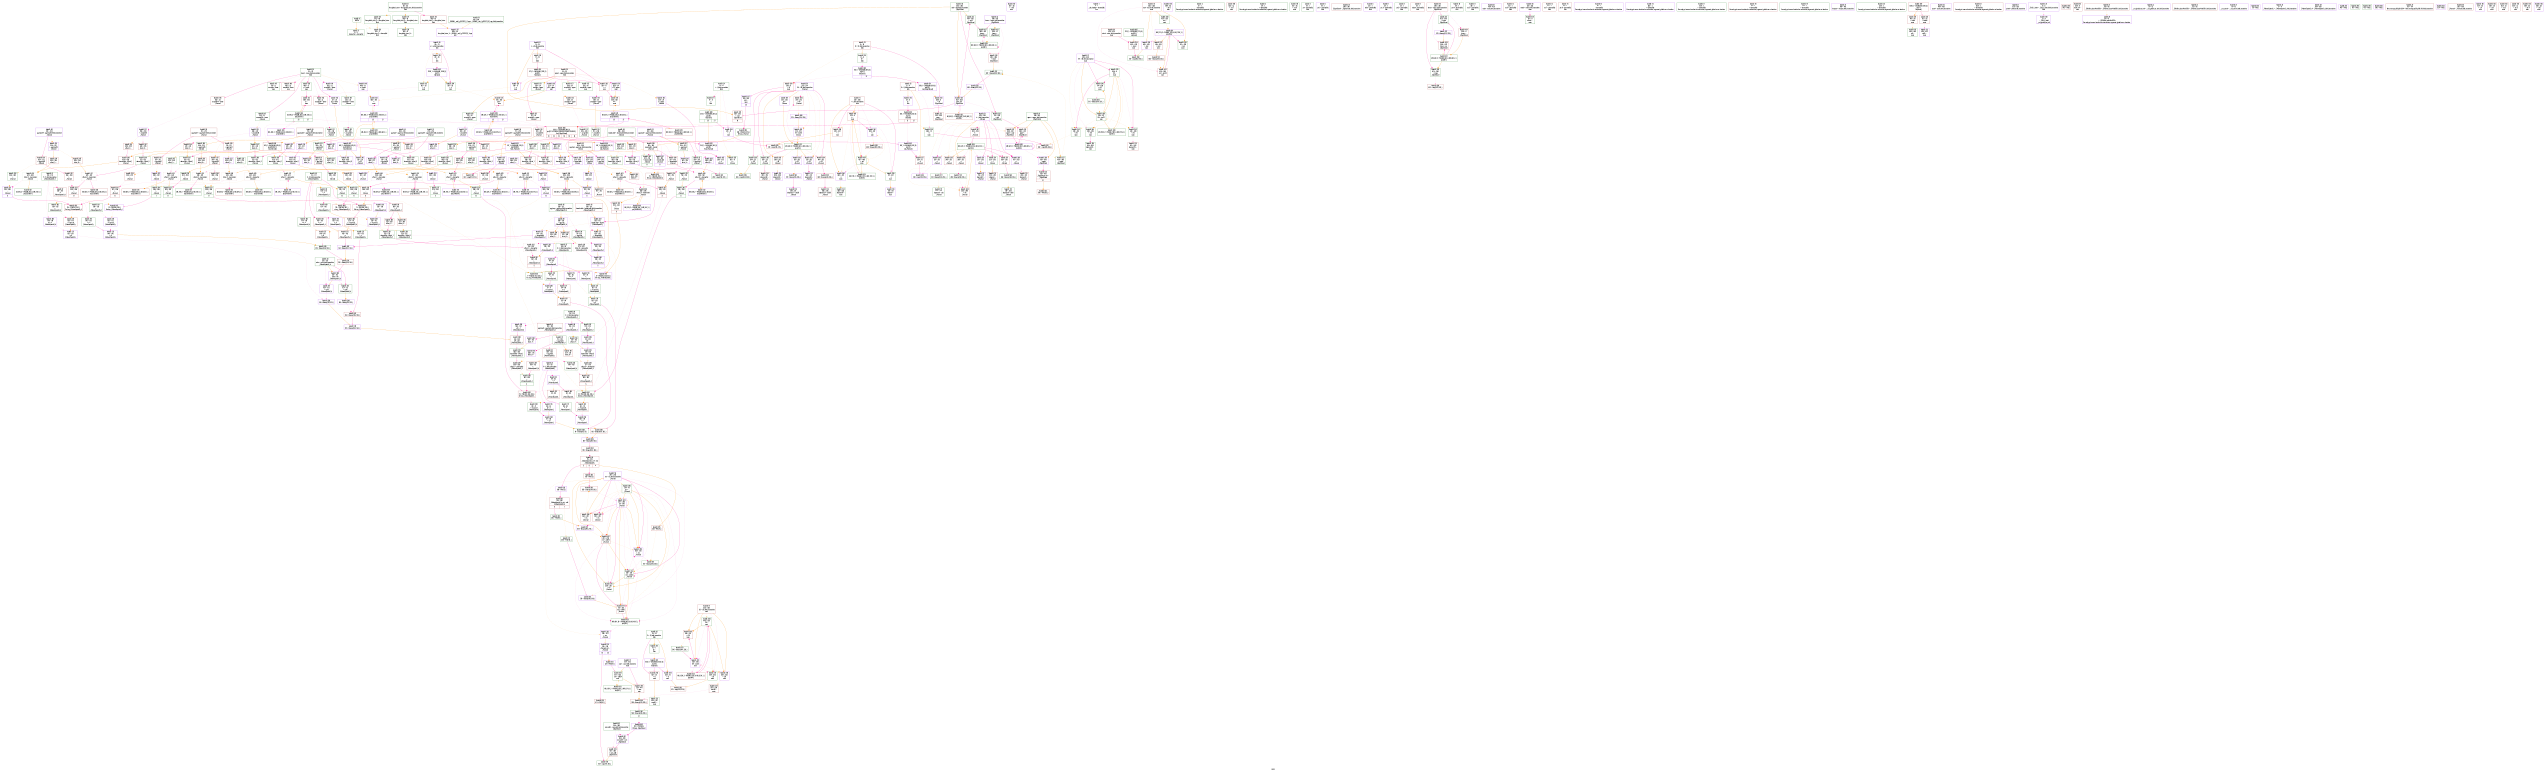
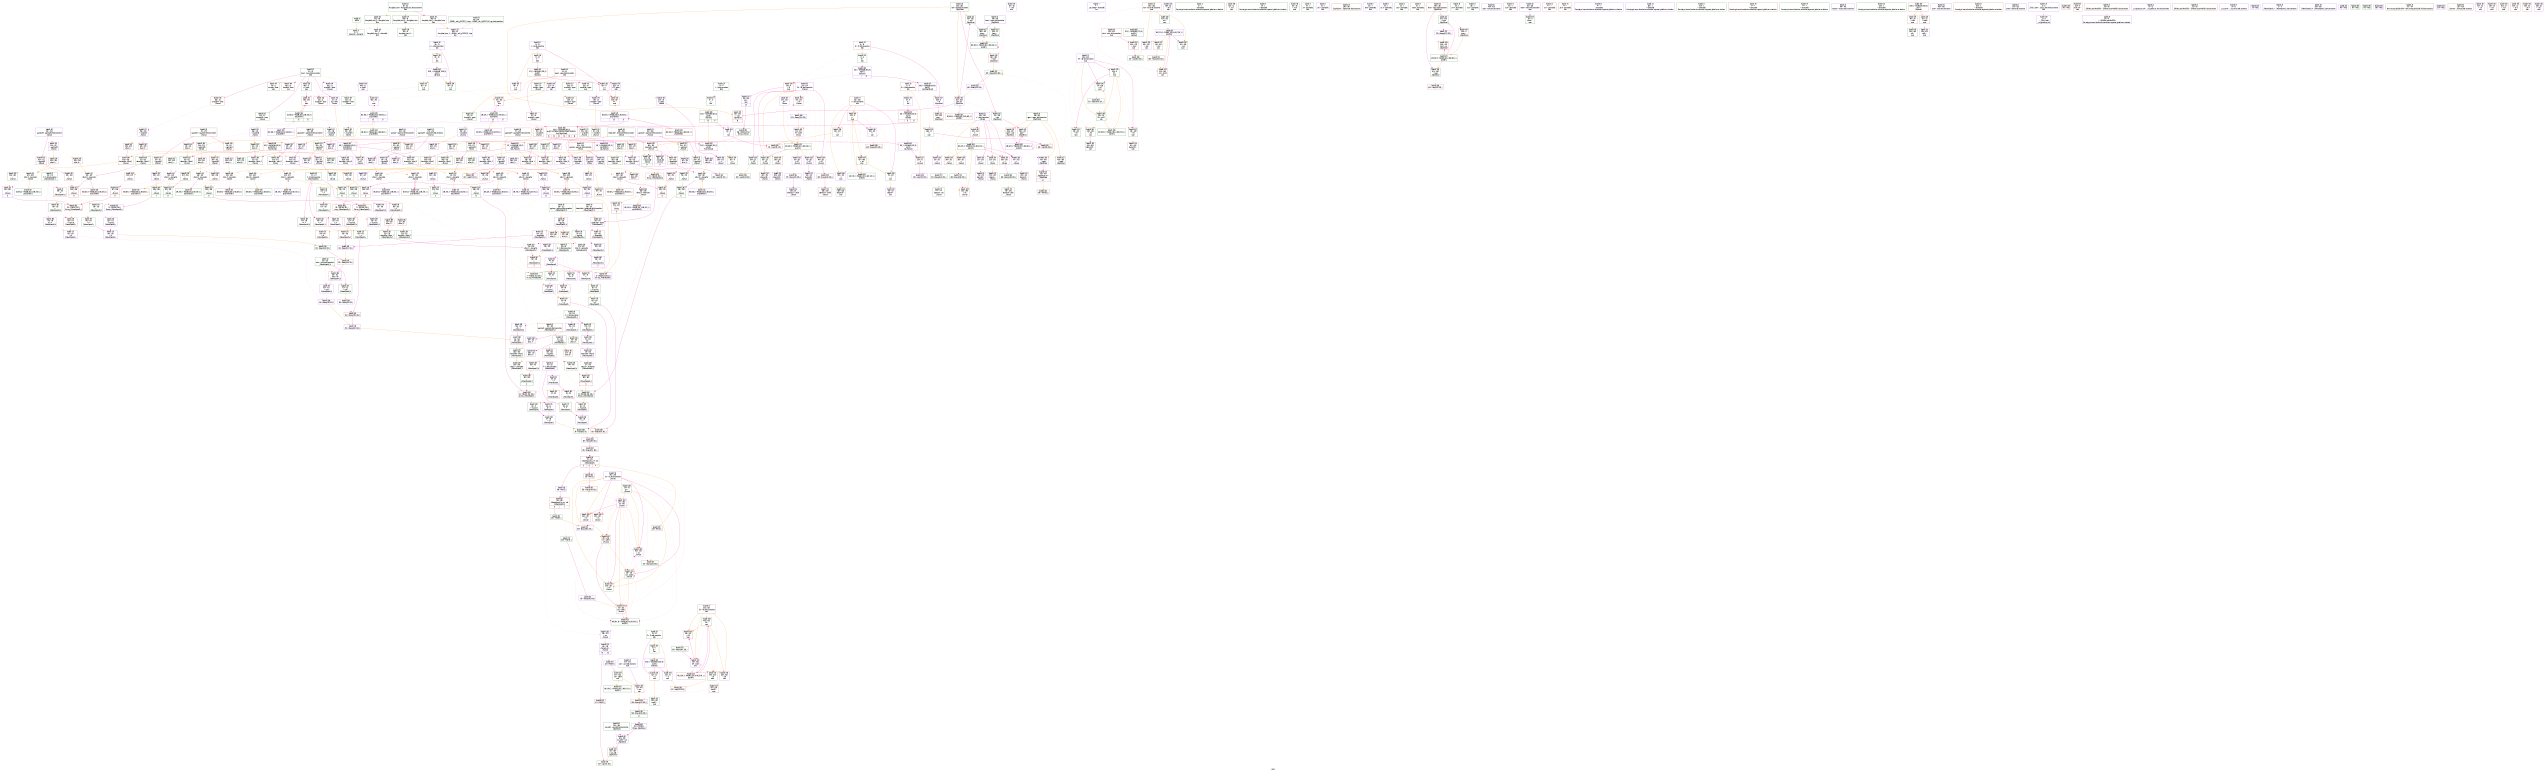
edge "NodeID: 103" -> "NodeID: 237": now "NodeID: 103" -> "NodeID: 603"
